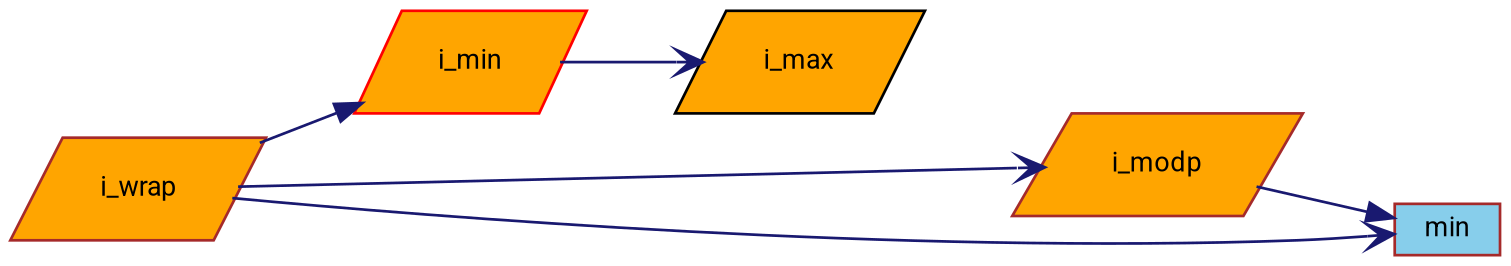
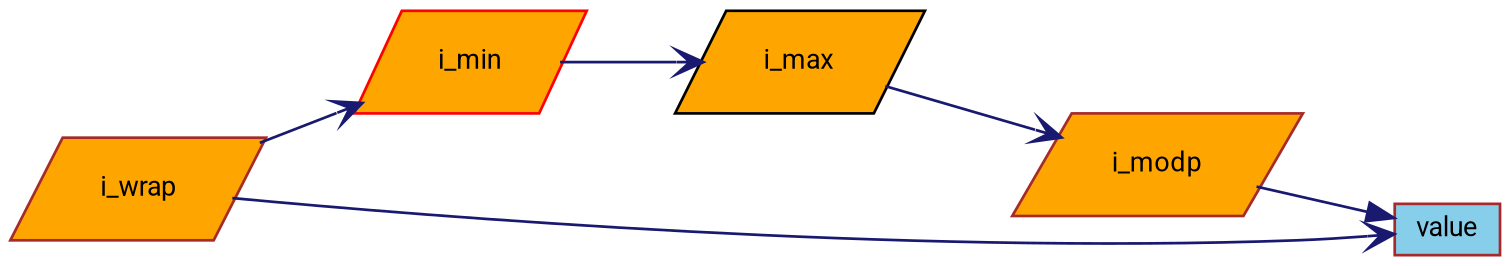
edge "i_wrap" -> "i_min": arrowhead normal -> vee
edge "i_wrap" -> "i_modp": now "i_max" -> "i_modp"
node "min": label "min" -> "value"
